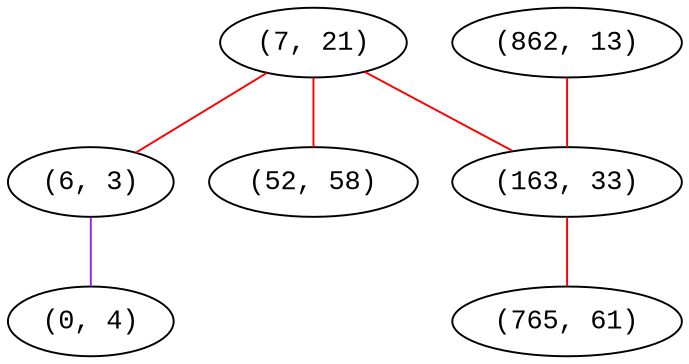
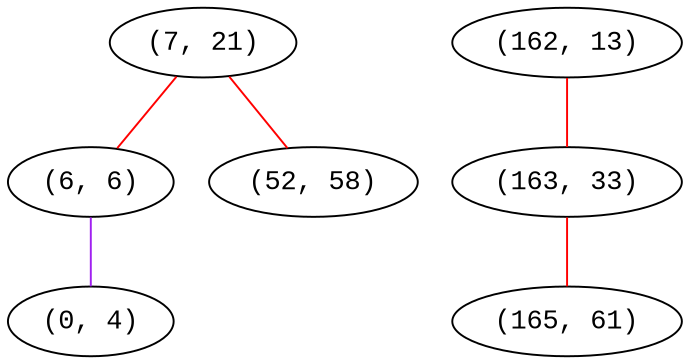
node "(862, 13)": label "(862, 13)" -> "(162, 13)"
edge "(7, 21)" -- "(163, 33)": removed
node "(6, 3)": label "(6, 3)" -> "(6, 6)"
node "(765, 61)": label "(765, 61)" -> "(165, 61)"
